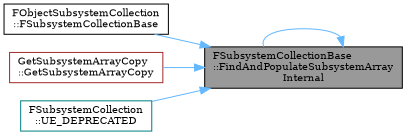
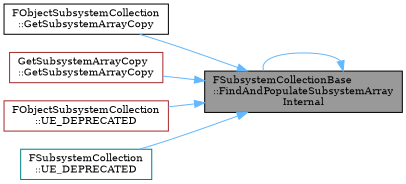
node "FObjectSubsystemCollection ::FSubsystemCollectionBase": label "FObjectSubsystemCollection ::FSubsystemCollectionBase" -> "FObjectSubsystemCollection ::GetSubsystemArrayCopy"
node "FObjectSubsystemCollection ::UE_DEPRECATED": added
